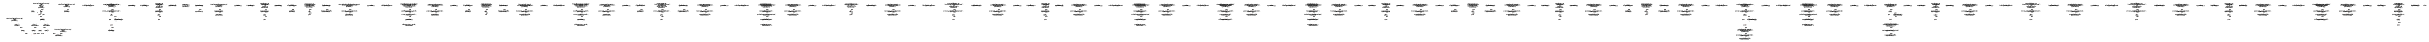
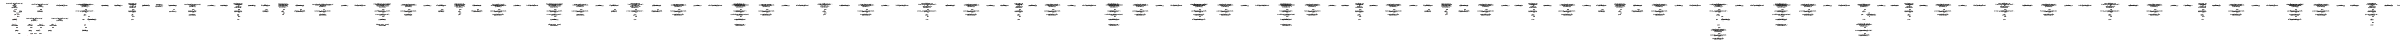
edge "16_ return a - b; 107-return-17-17" -> "15_ assert(b <= a); 100-expression_statement-16-16": reversed
